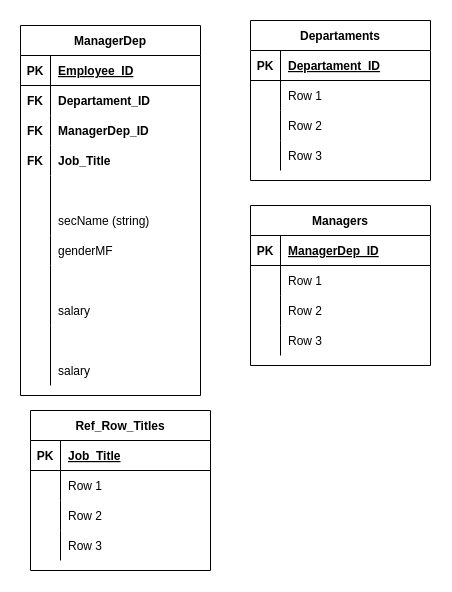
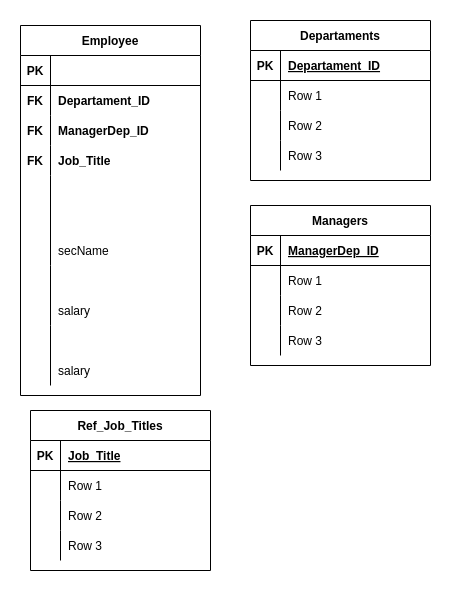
node "ManagerDep": label "ManagerDep" -> "Employee"
node "Employee_ID": removed
node "secName (string)": removed
node "genderMF": label "genderMF" -> "secName"
node "Ref_Row_Titles": label "Ref_Row_Titles" -> "Ref_Job_Titles"
